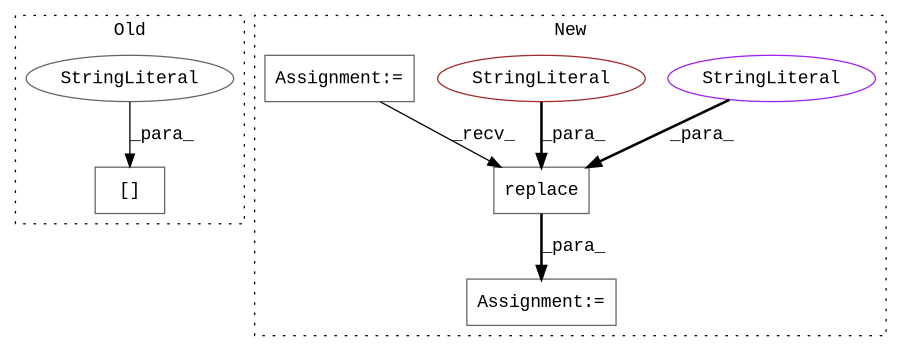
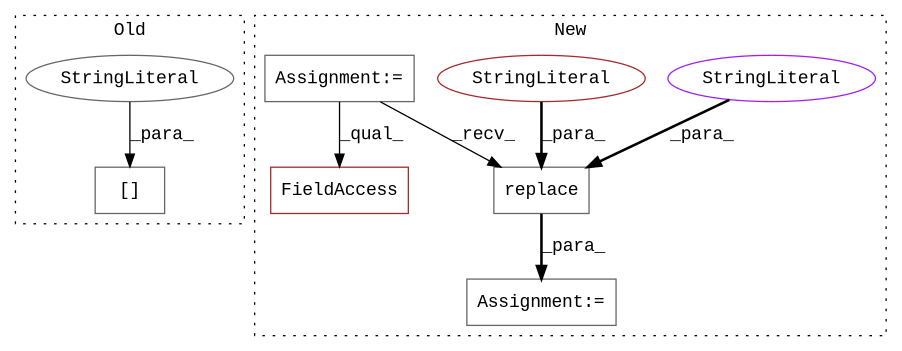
node "FieldAccess": added
